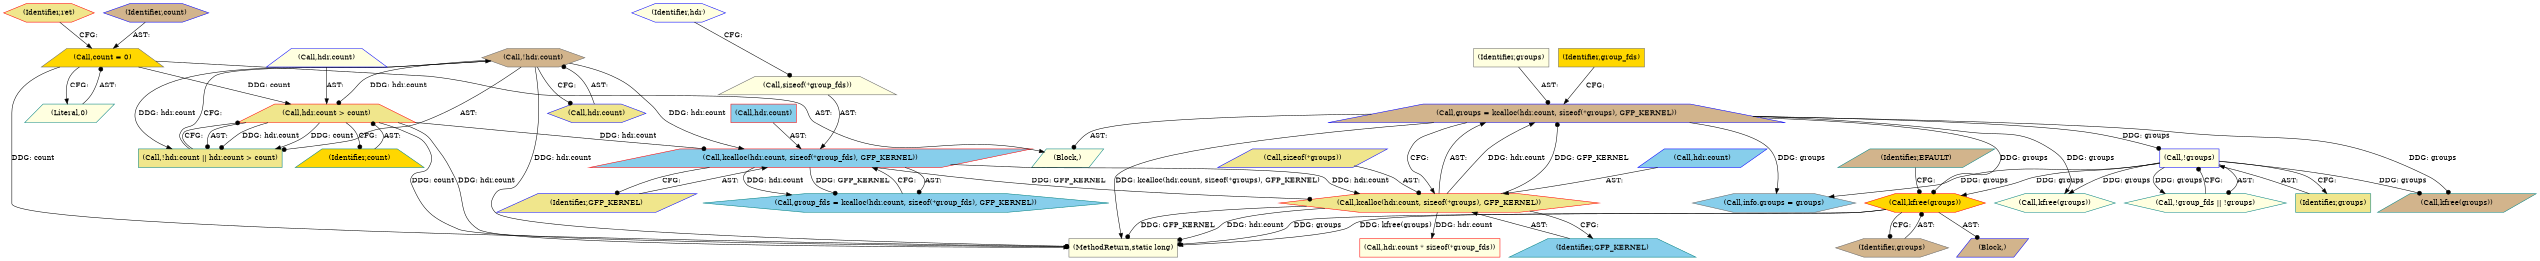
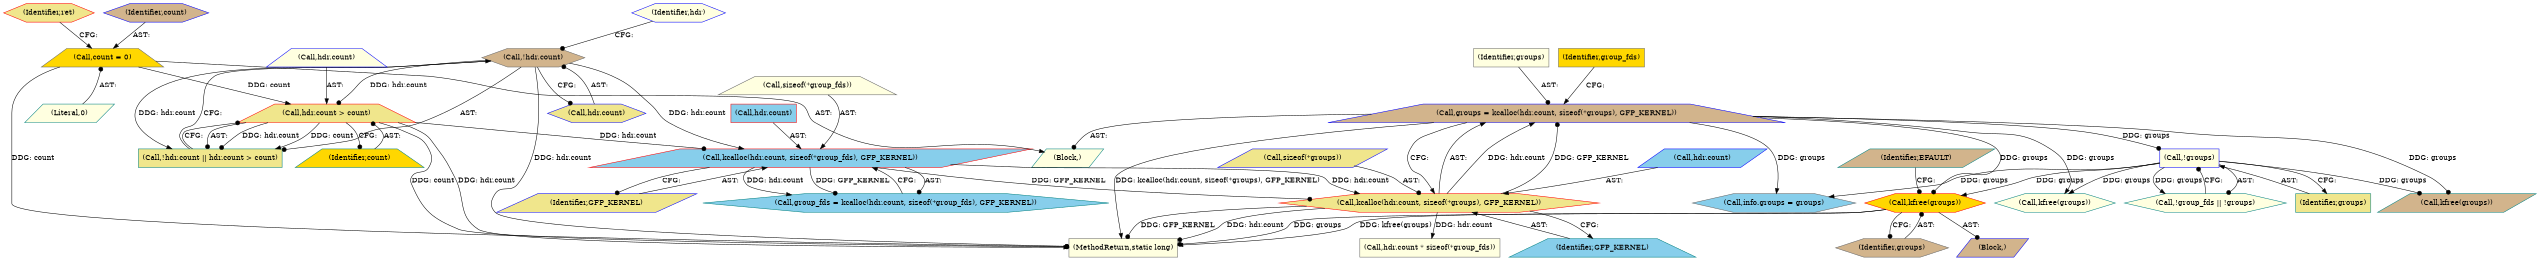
edge "(Identifier,hdr)" -> "(Call,sizeof(*group_fds))": now "(Identifier,hdr)" -> "(Call,!hdr.count)"
edge "(Call,count = 0)" -> "(Literal,0)": removed, label "CFG:"
node "(Call,hdr.count * sizeof(*group_fds))": color red -> gray40
